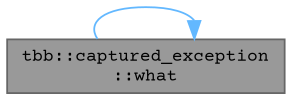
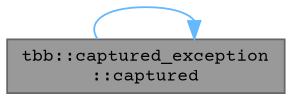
node "tbb::captured_exception ::what": label "tbb::captured_exception ::what" -> "tbb::captured_exception ::captured"
